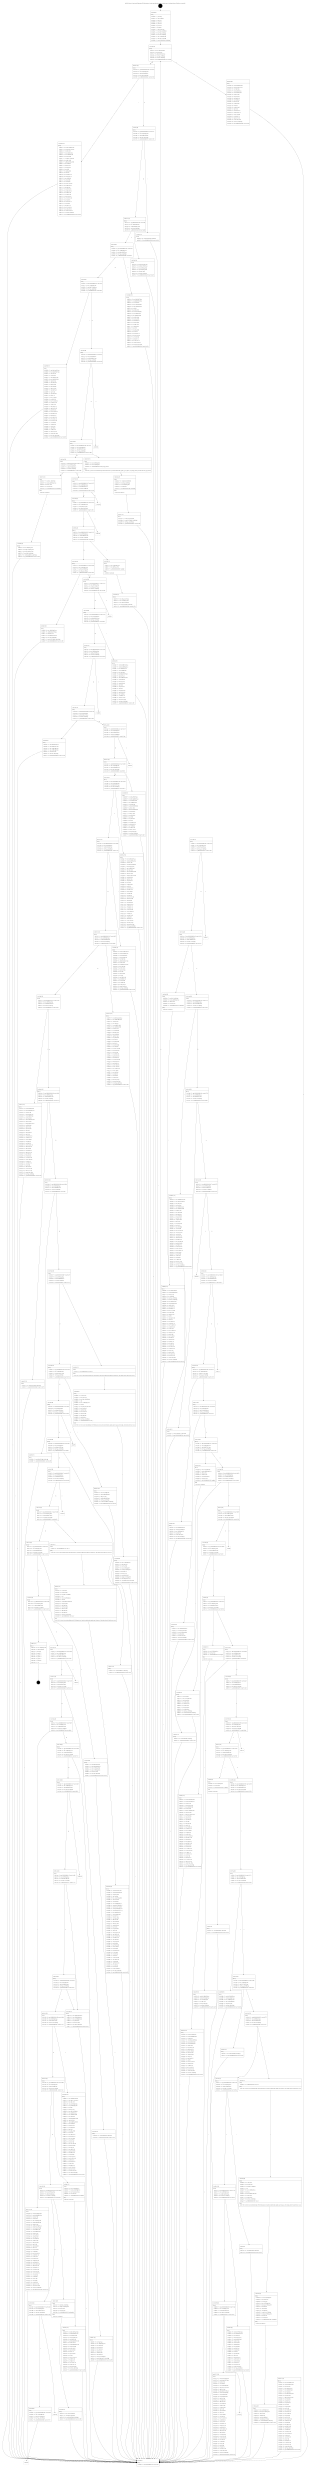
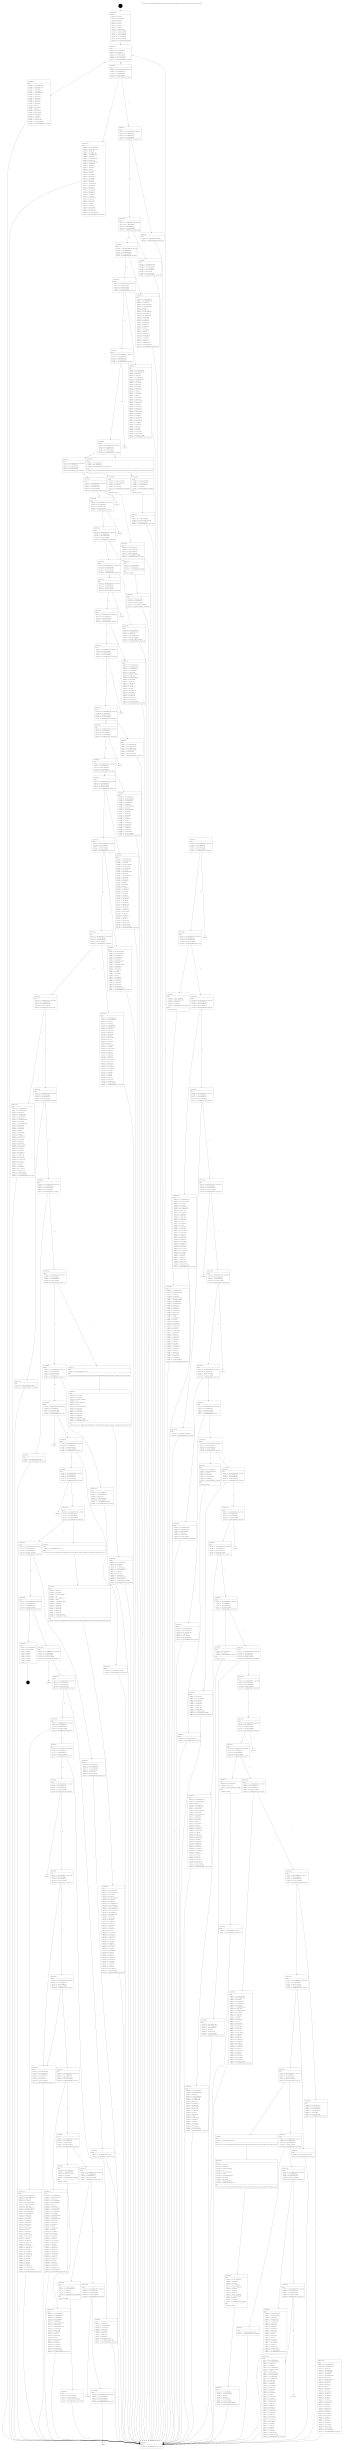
node "0x403019 [147]": added
